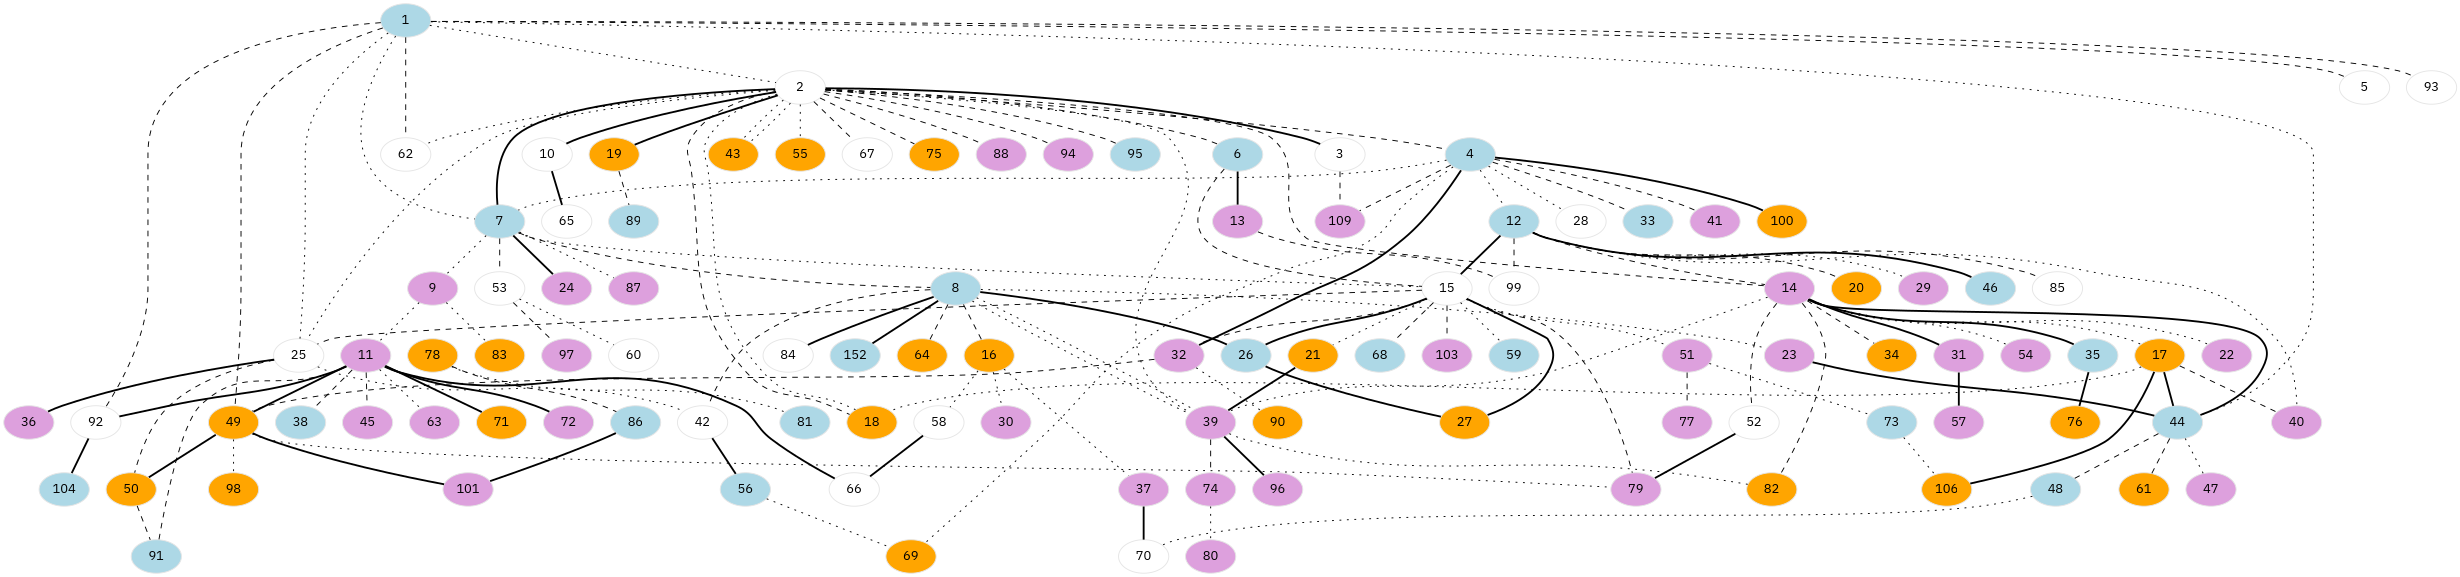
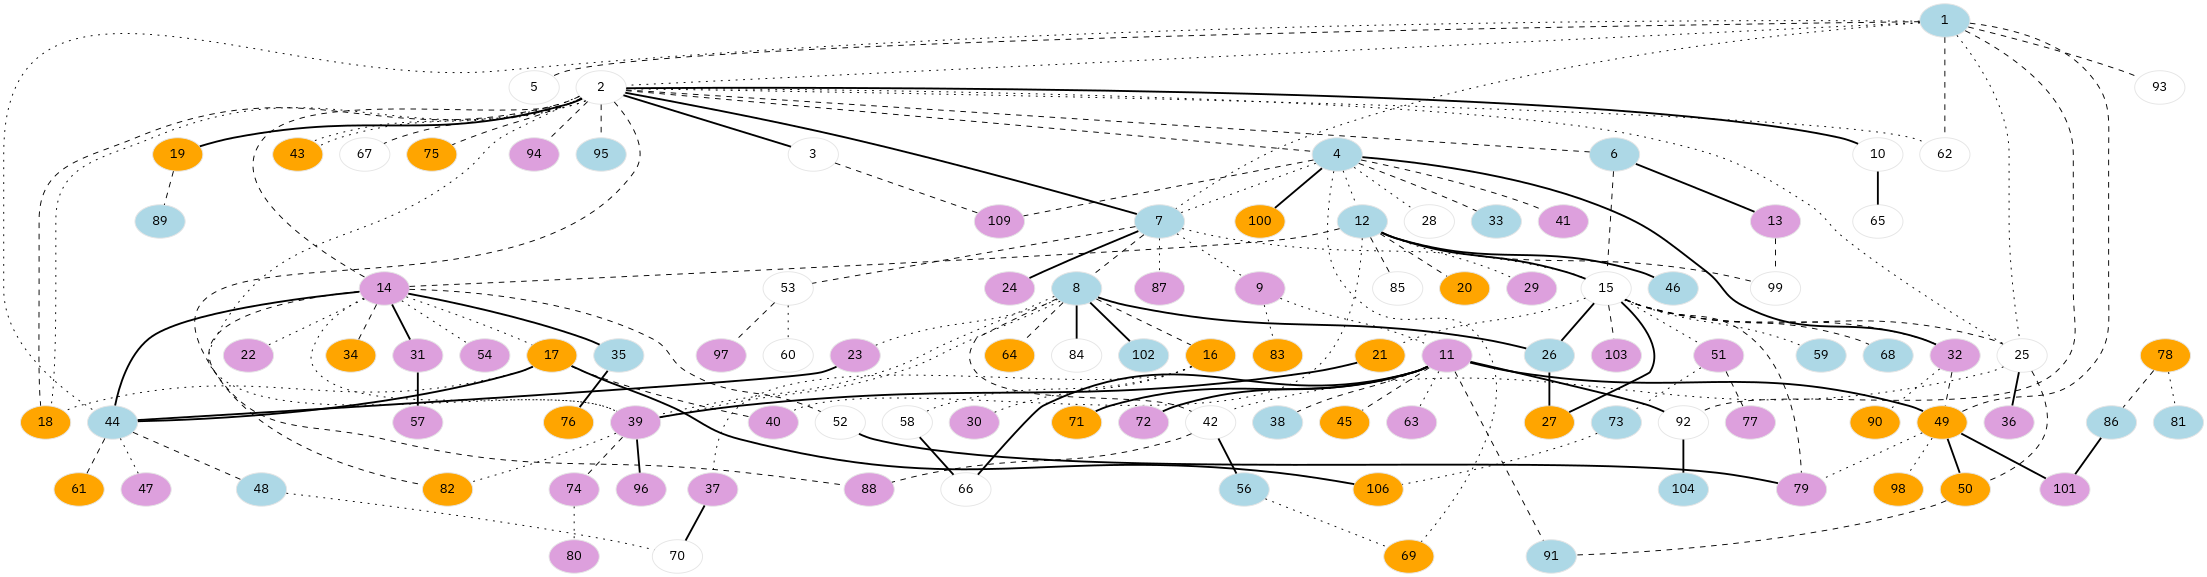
node "55": removed
node "152": label "152" -> "102"
node "45": fillcolor plum -> orange
edge "42" -- "88": added
